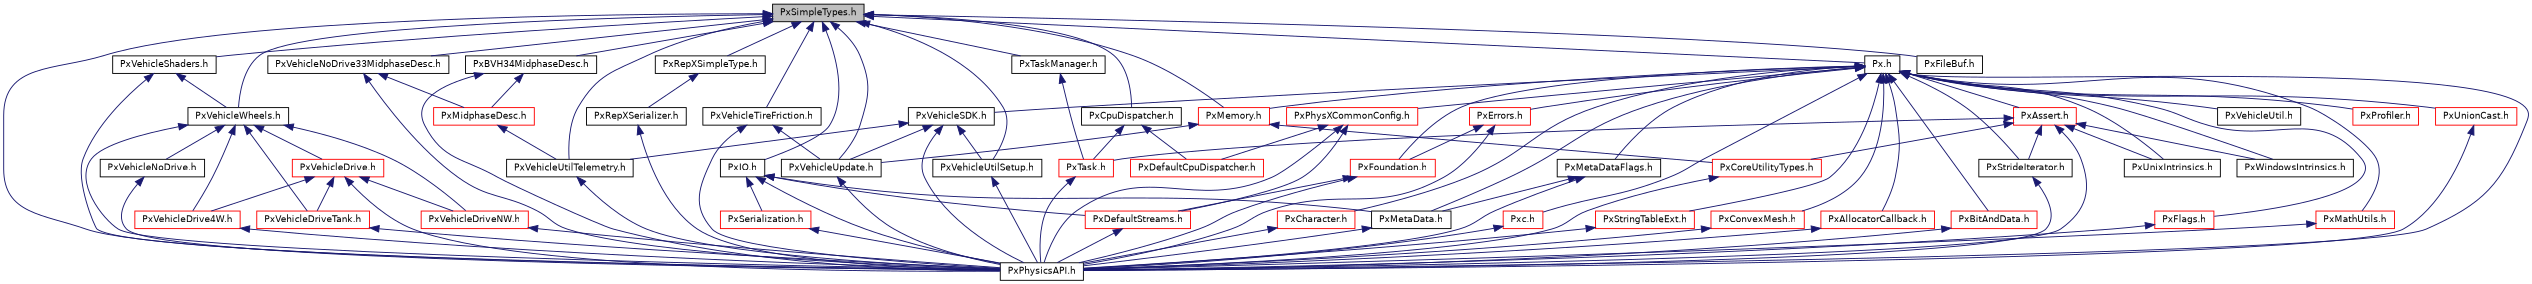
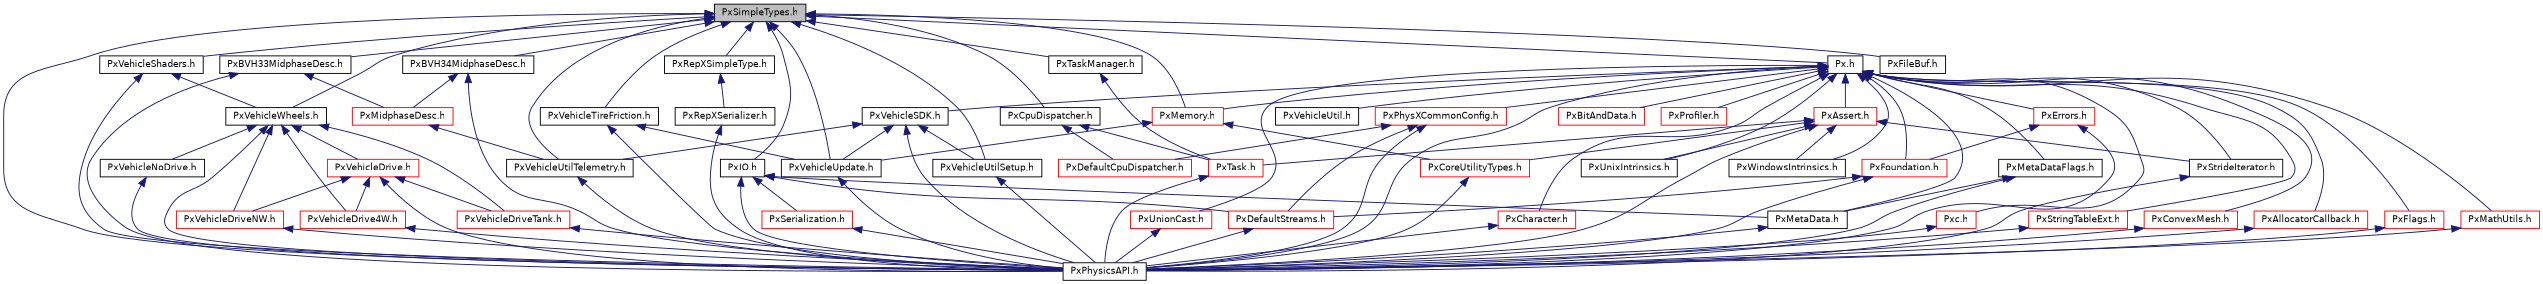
node "PxVehicleNoDrive33MidphaseDesc.h": label "PxVehicleNoDrive33MidphaseDesc.h" -> "PxBVH33MidphaseDesc.h"
edge "PxPhysicsAPI.h" -> "PxBitAndData.h": removed
